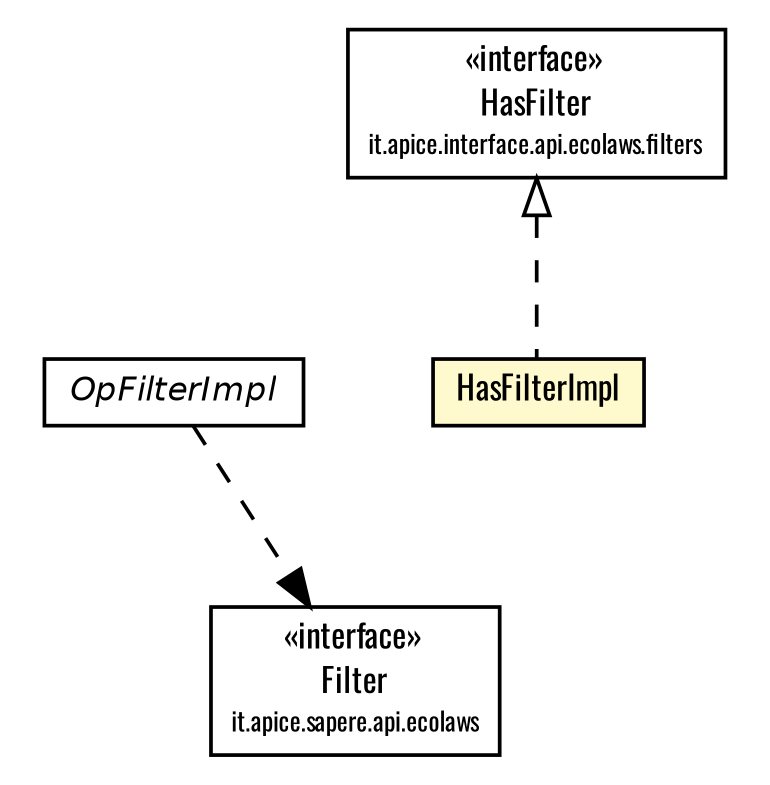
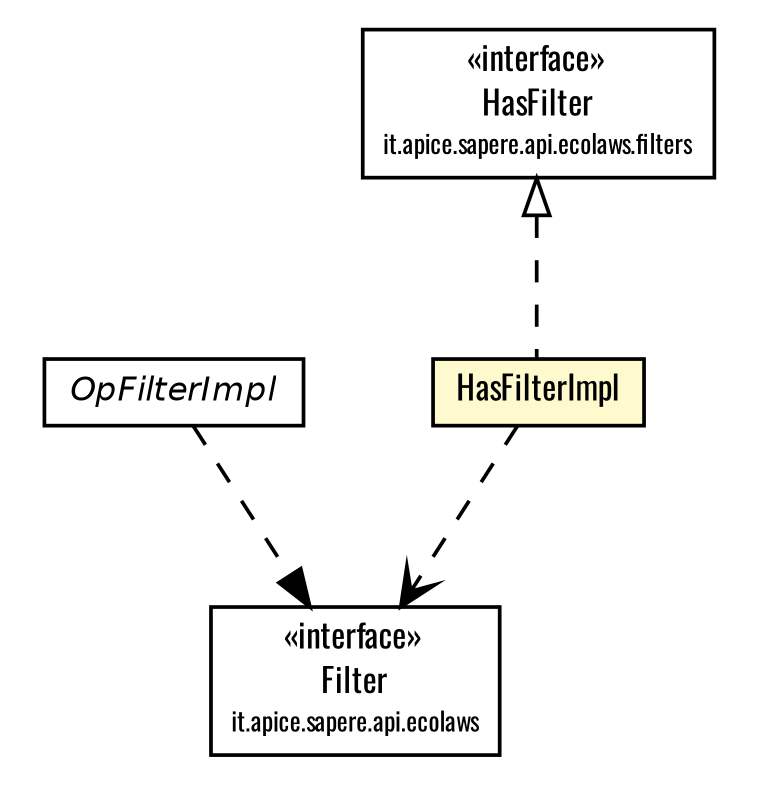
node "HasFilter": text "it.apice.interface.api.ecolaws.filters" -> "it.apice.sapere.api.ecolaws.filters"
edge "HasFilterImpl" -> "Filter": added
